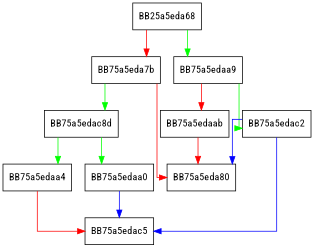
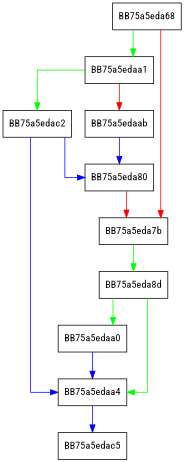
node "BB25a5eda68": label "BB25a5eda68" -> "BB75a5eda68"
node "BB75a5edaa9": label "BB75a5edaa9" -> "BB75a5edaa1"
node "BB75a5edac8d": label "BB75a5edac8d" -> "BB75a5eda8d"
edge "BB75a5eda7b" -> "BB75a5eda80": reversed
edge "BB75a5edaab" -> "BB75a5eda80": color red -> blue
edge "BB75a5edaa0" -> "BB75a5edac5": now "BB75a5edaa0" -> "BB75a5edaa4"
edge "BB75a5edaa4" -> "BB75a5edac5": color red -> blue
edge "BB75a5edac2" -> "BB75a5edac5": now "BB75a5edac2" -> "BB75a5edaa4"
